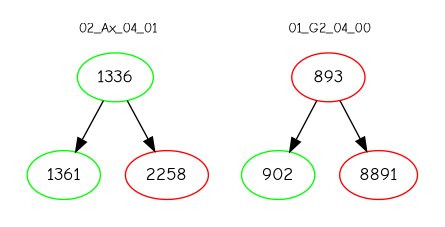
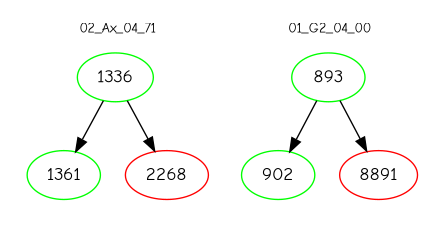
cluster "02_Ax_04_01": label "02_Ax_04_01" -> "02_Ax_04_71"
node "893": color red -> green
node "2258": label "2258" -> "2268"
